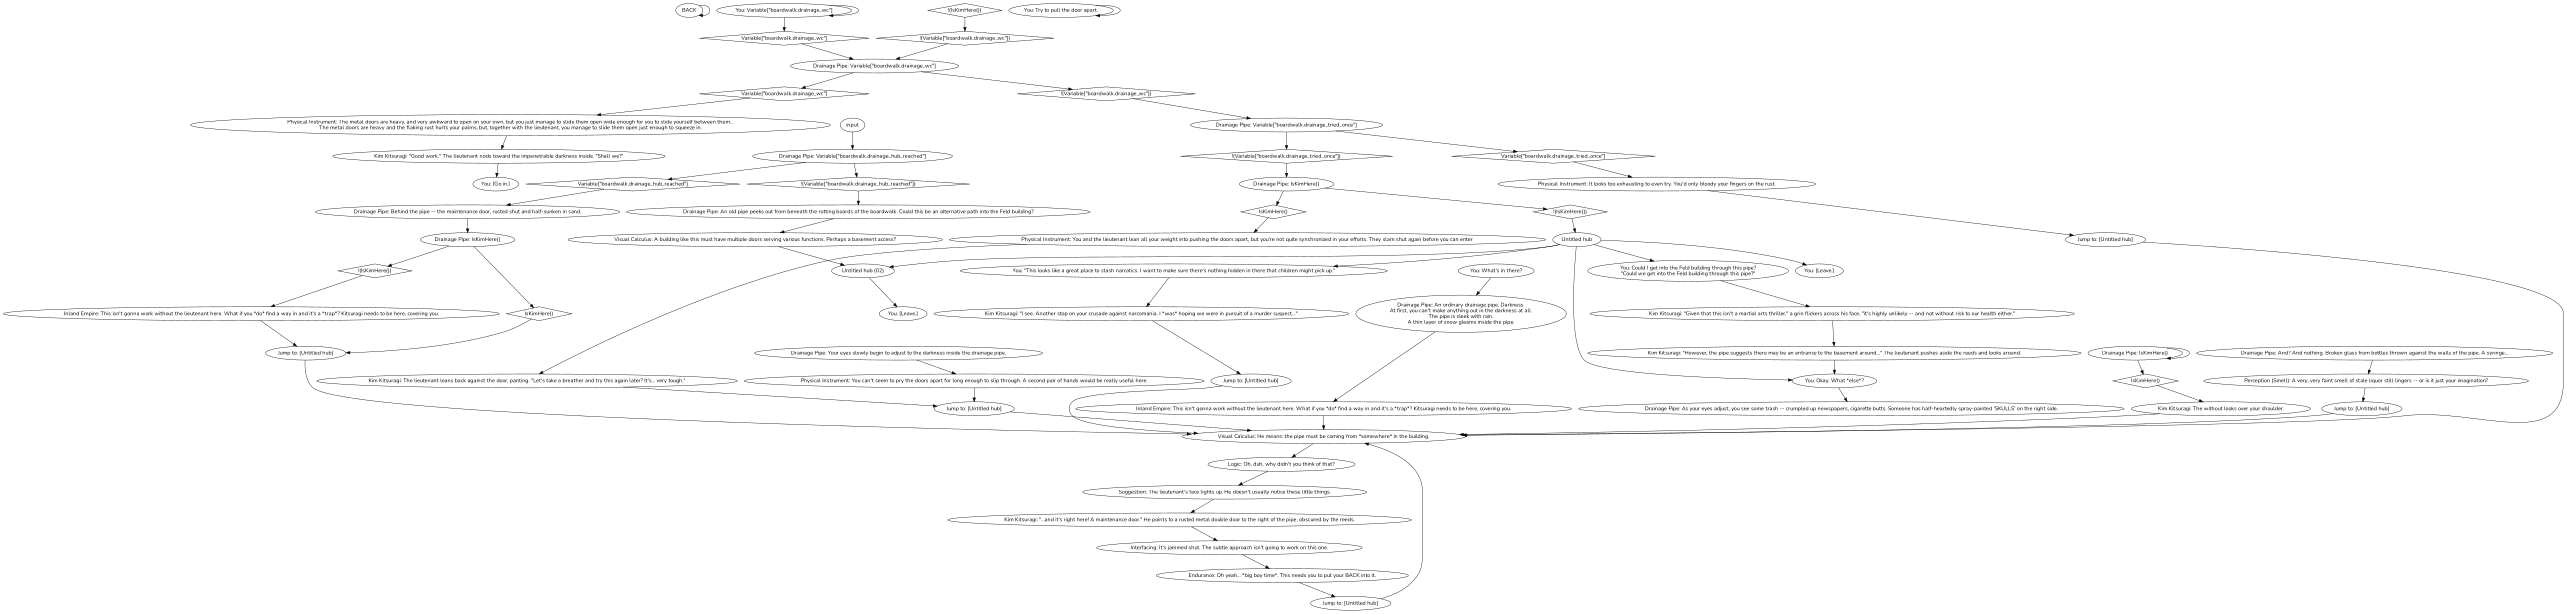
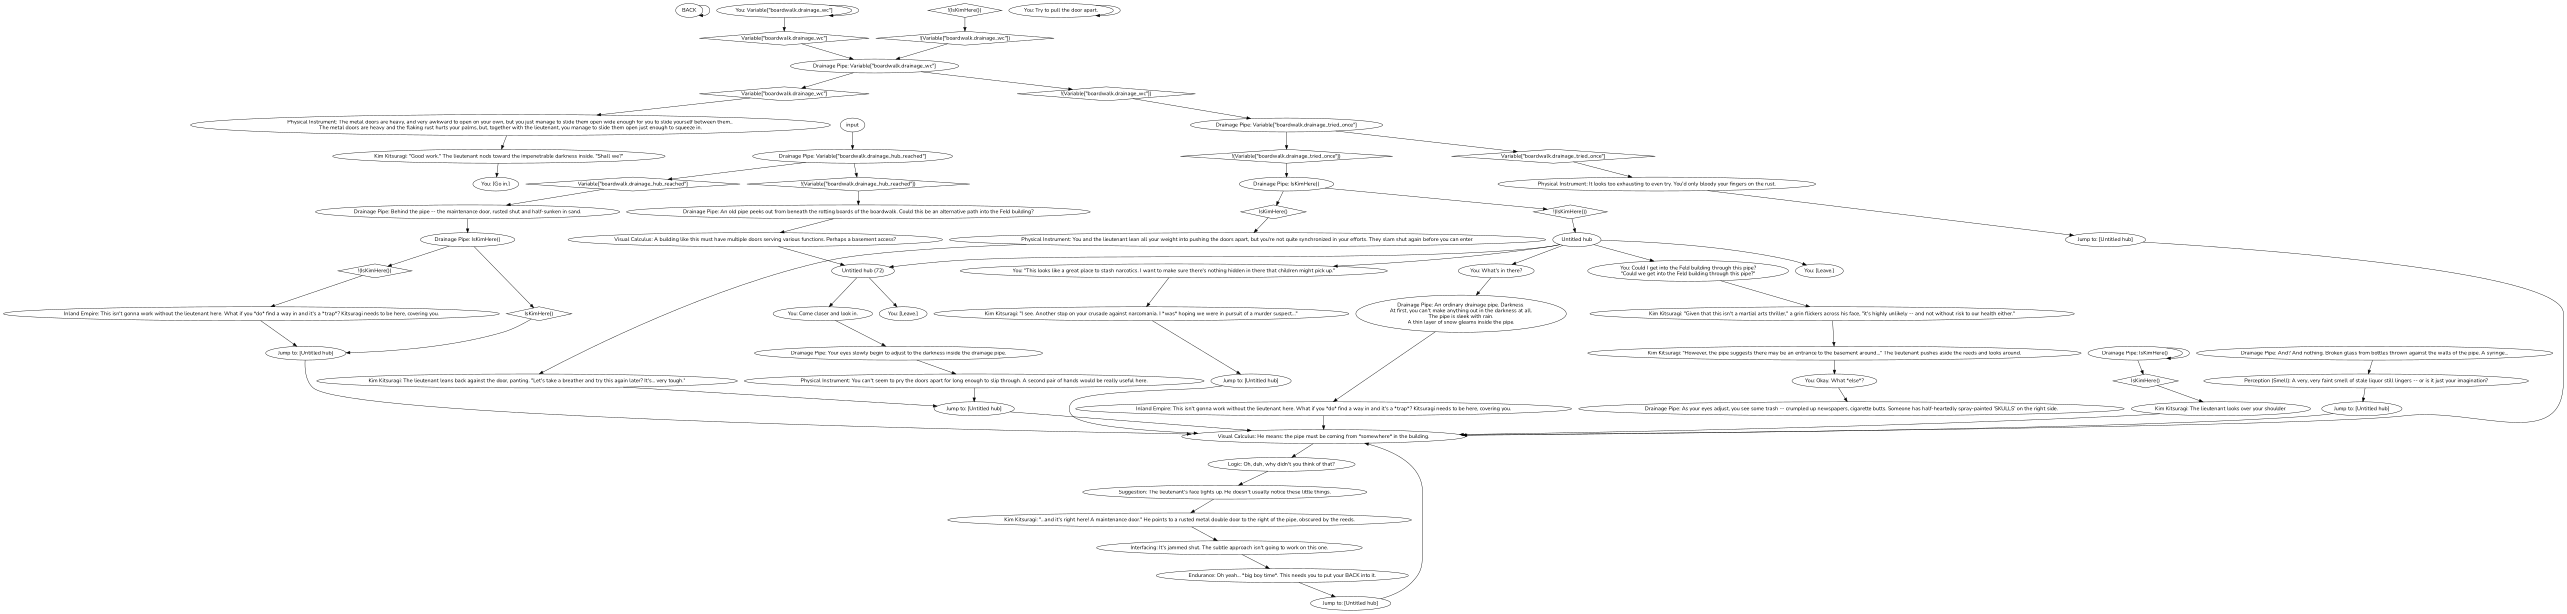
node "Untitled hub (02)": label "Untitled hub (02)" -> "Untitled hub (72)"
node "You: Come closer and look in.": added
edge "Untitled hub" -> "You: Okay. What *else*?": now "Untitled hub" -> "You: What's in there?"
node "Kim Kitsuragi: The without looks over your shoulder.": label "Kim Kitsuragi: The without looks over your shoulder." -> "Kim Kitsuragi: The lieutenant looks over your shoulder."
